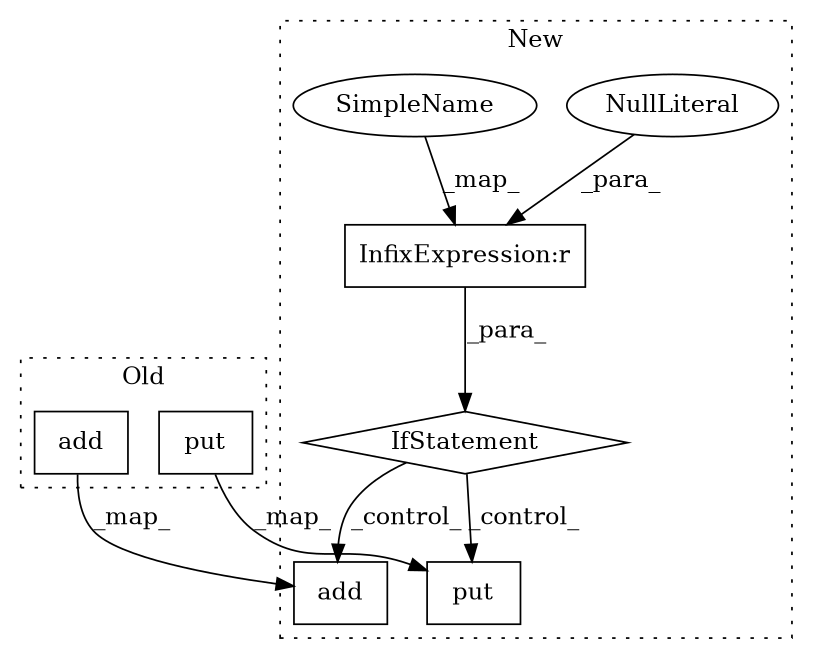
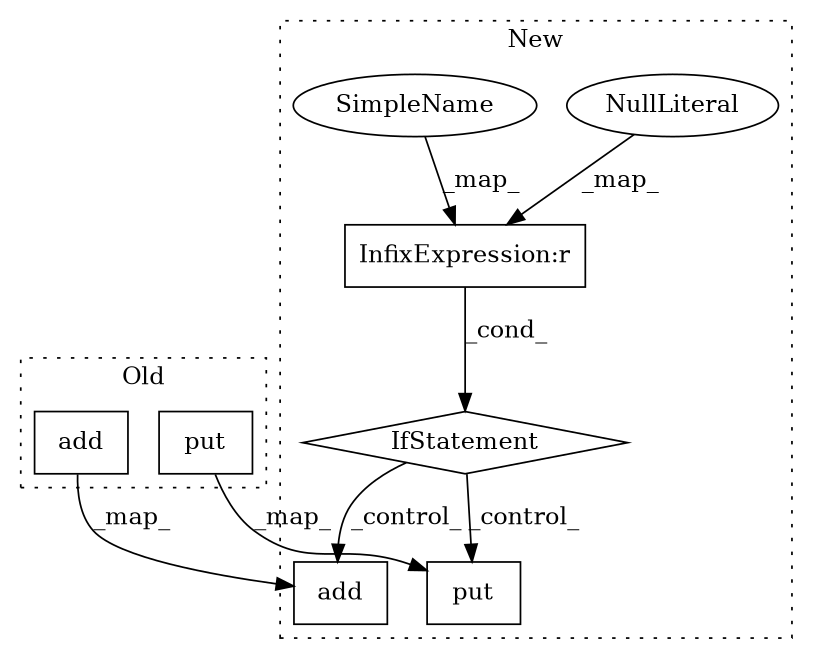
edge "NullLiteral" -> "InfixExpression:r": label "_para_" -> "_map_"
edge "InfixExpression:r" -> "IfStatement": label "_para_" -> "_cond_"
